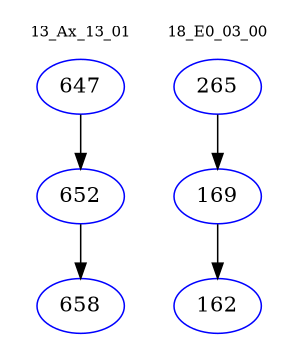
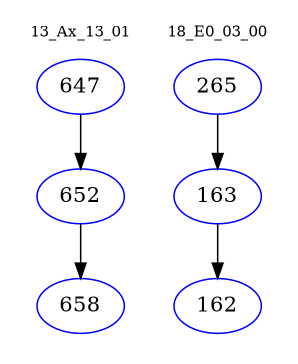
node "169": label "169" -> "163"
